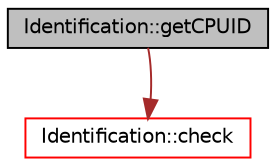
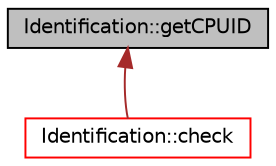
edge "Identification::getCPUID" -> "Identification::check": reversed
